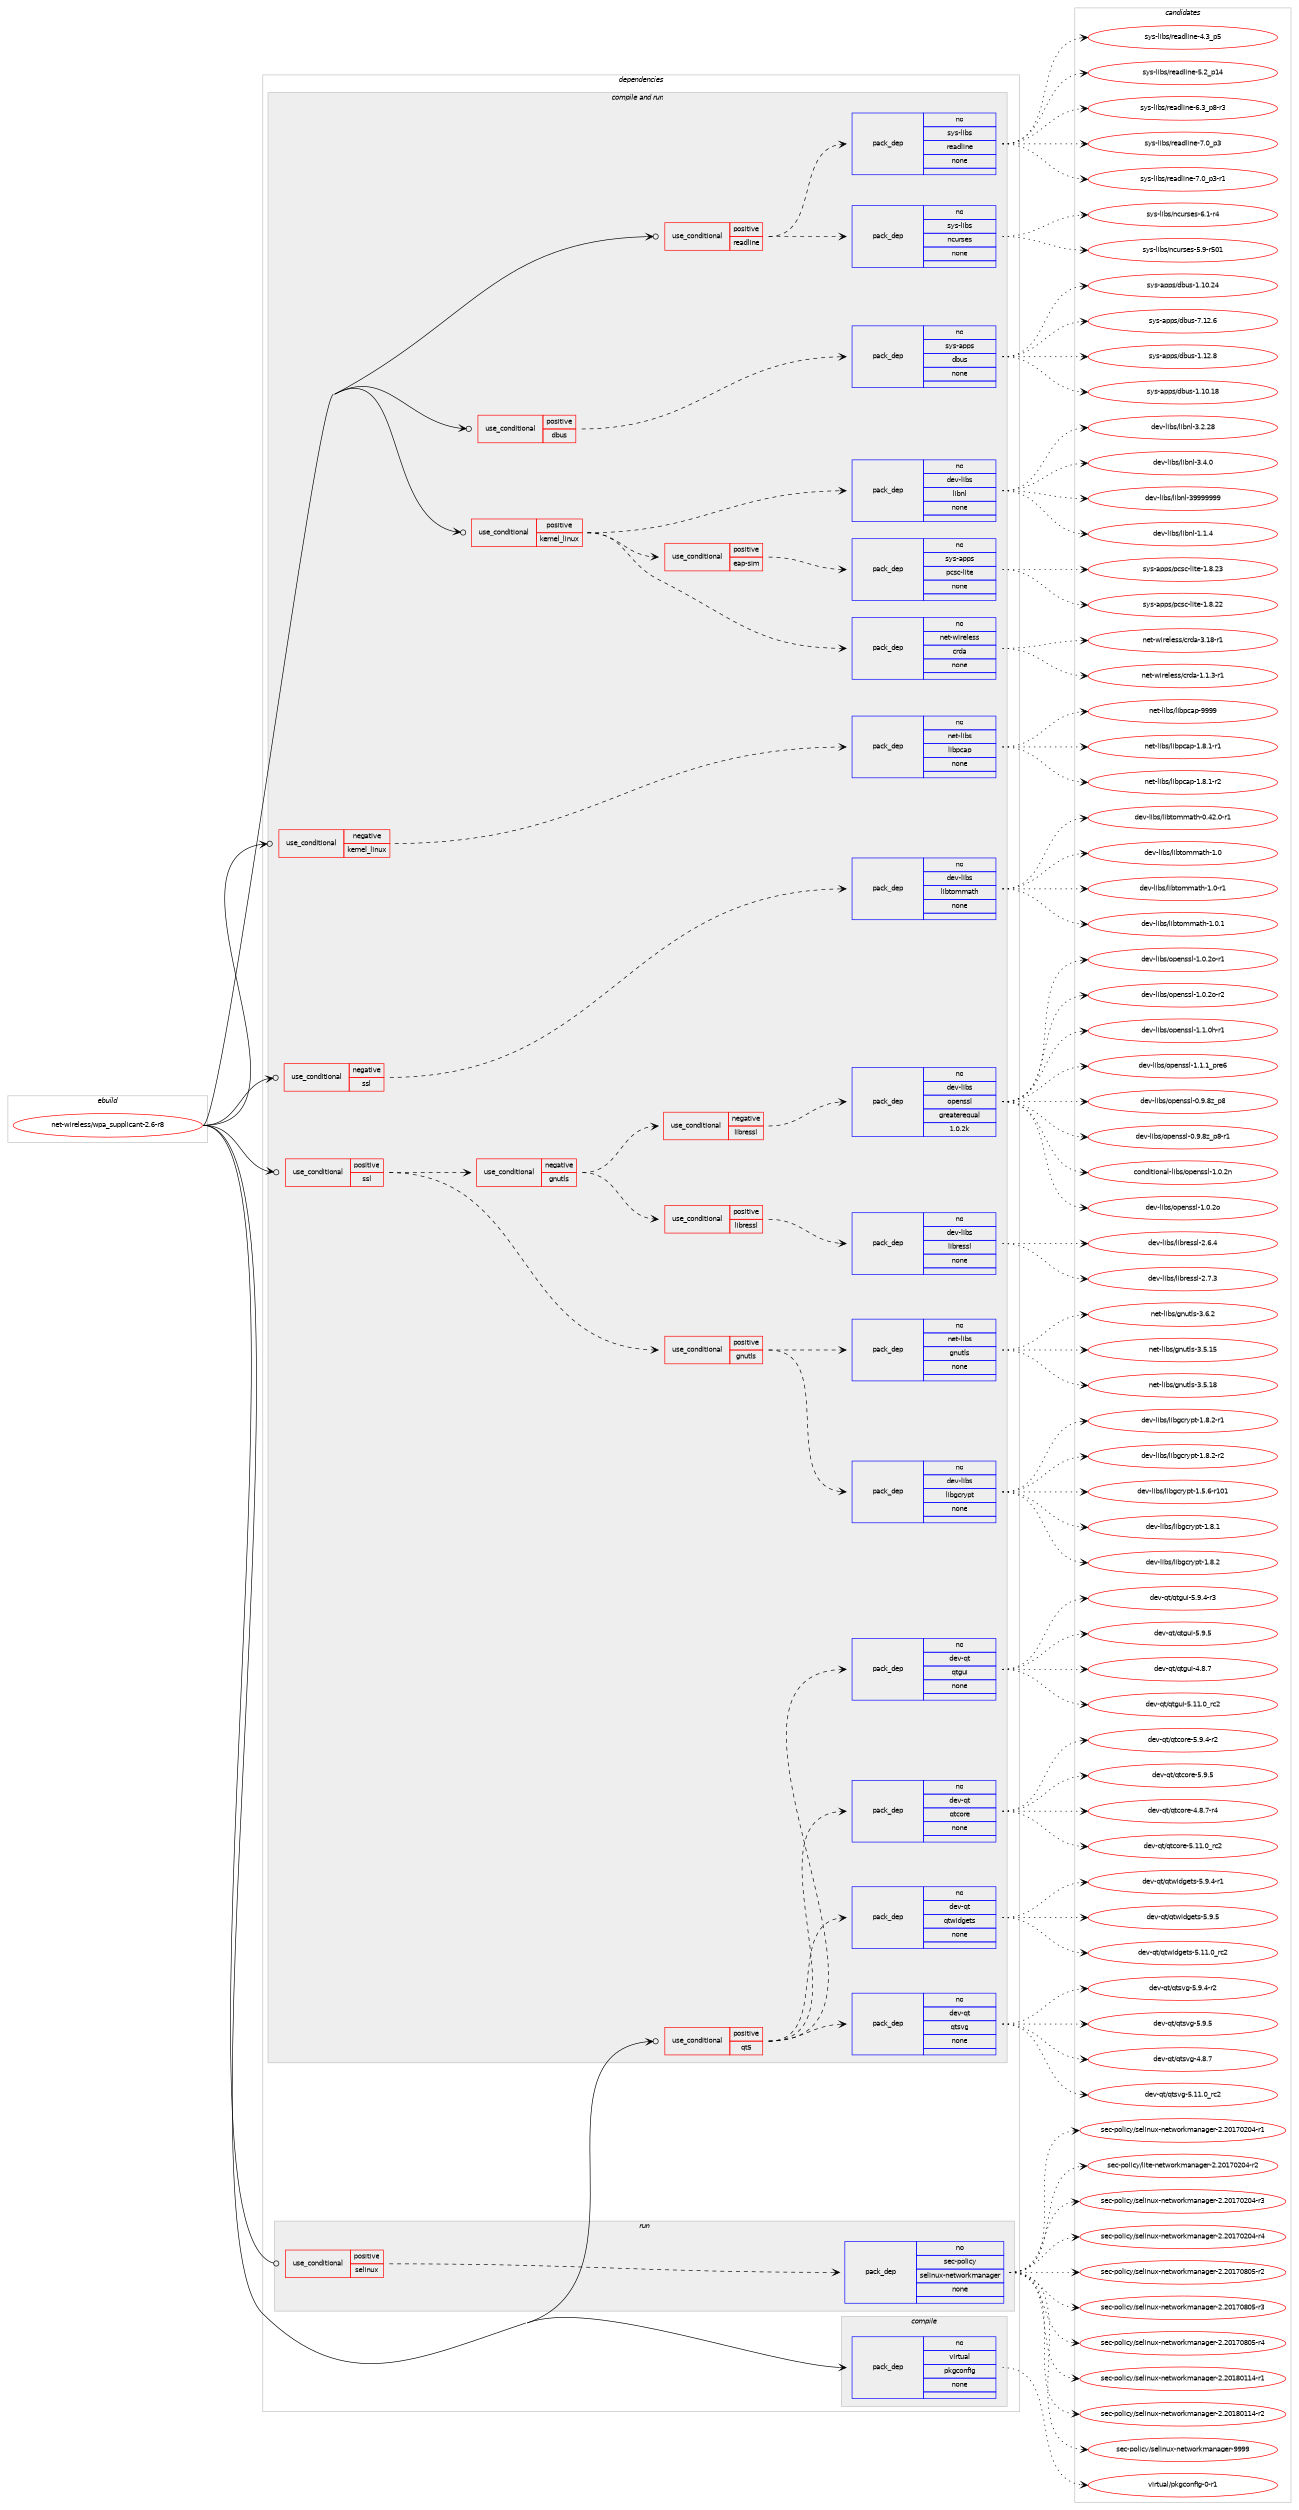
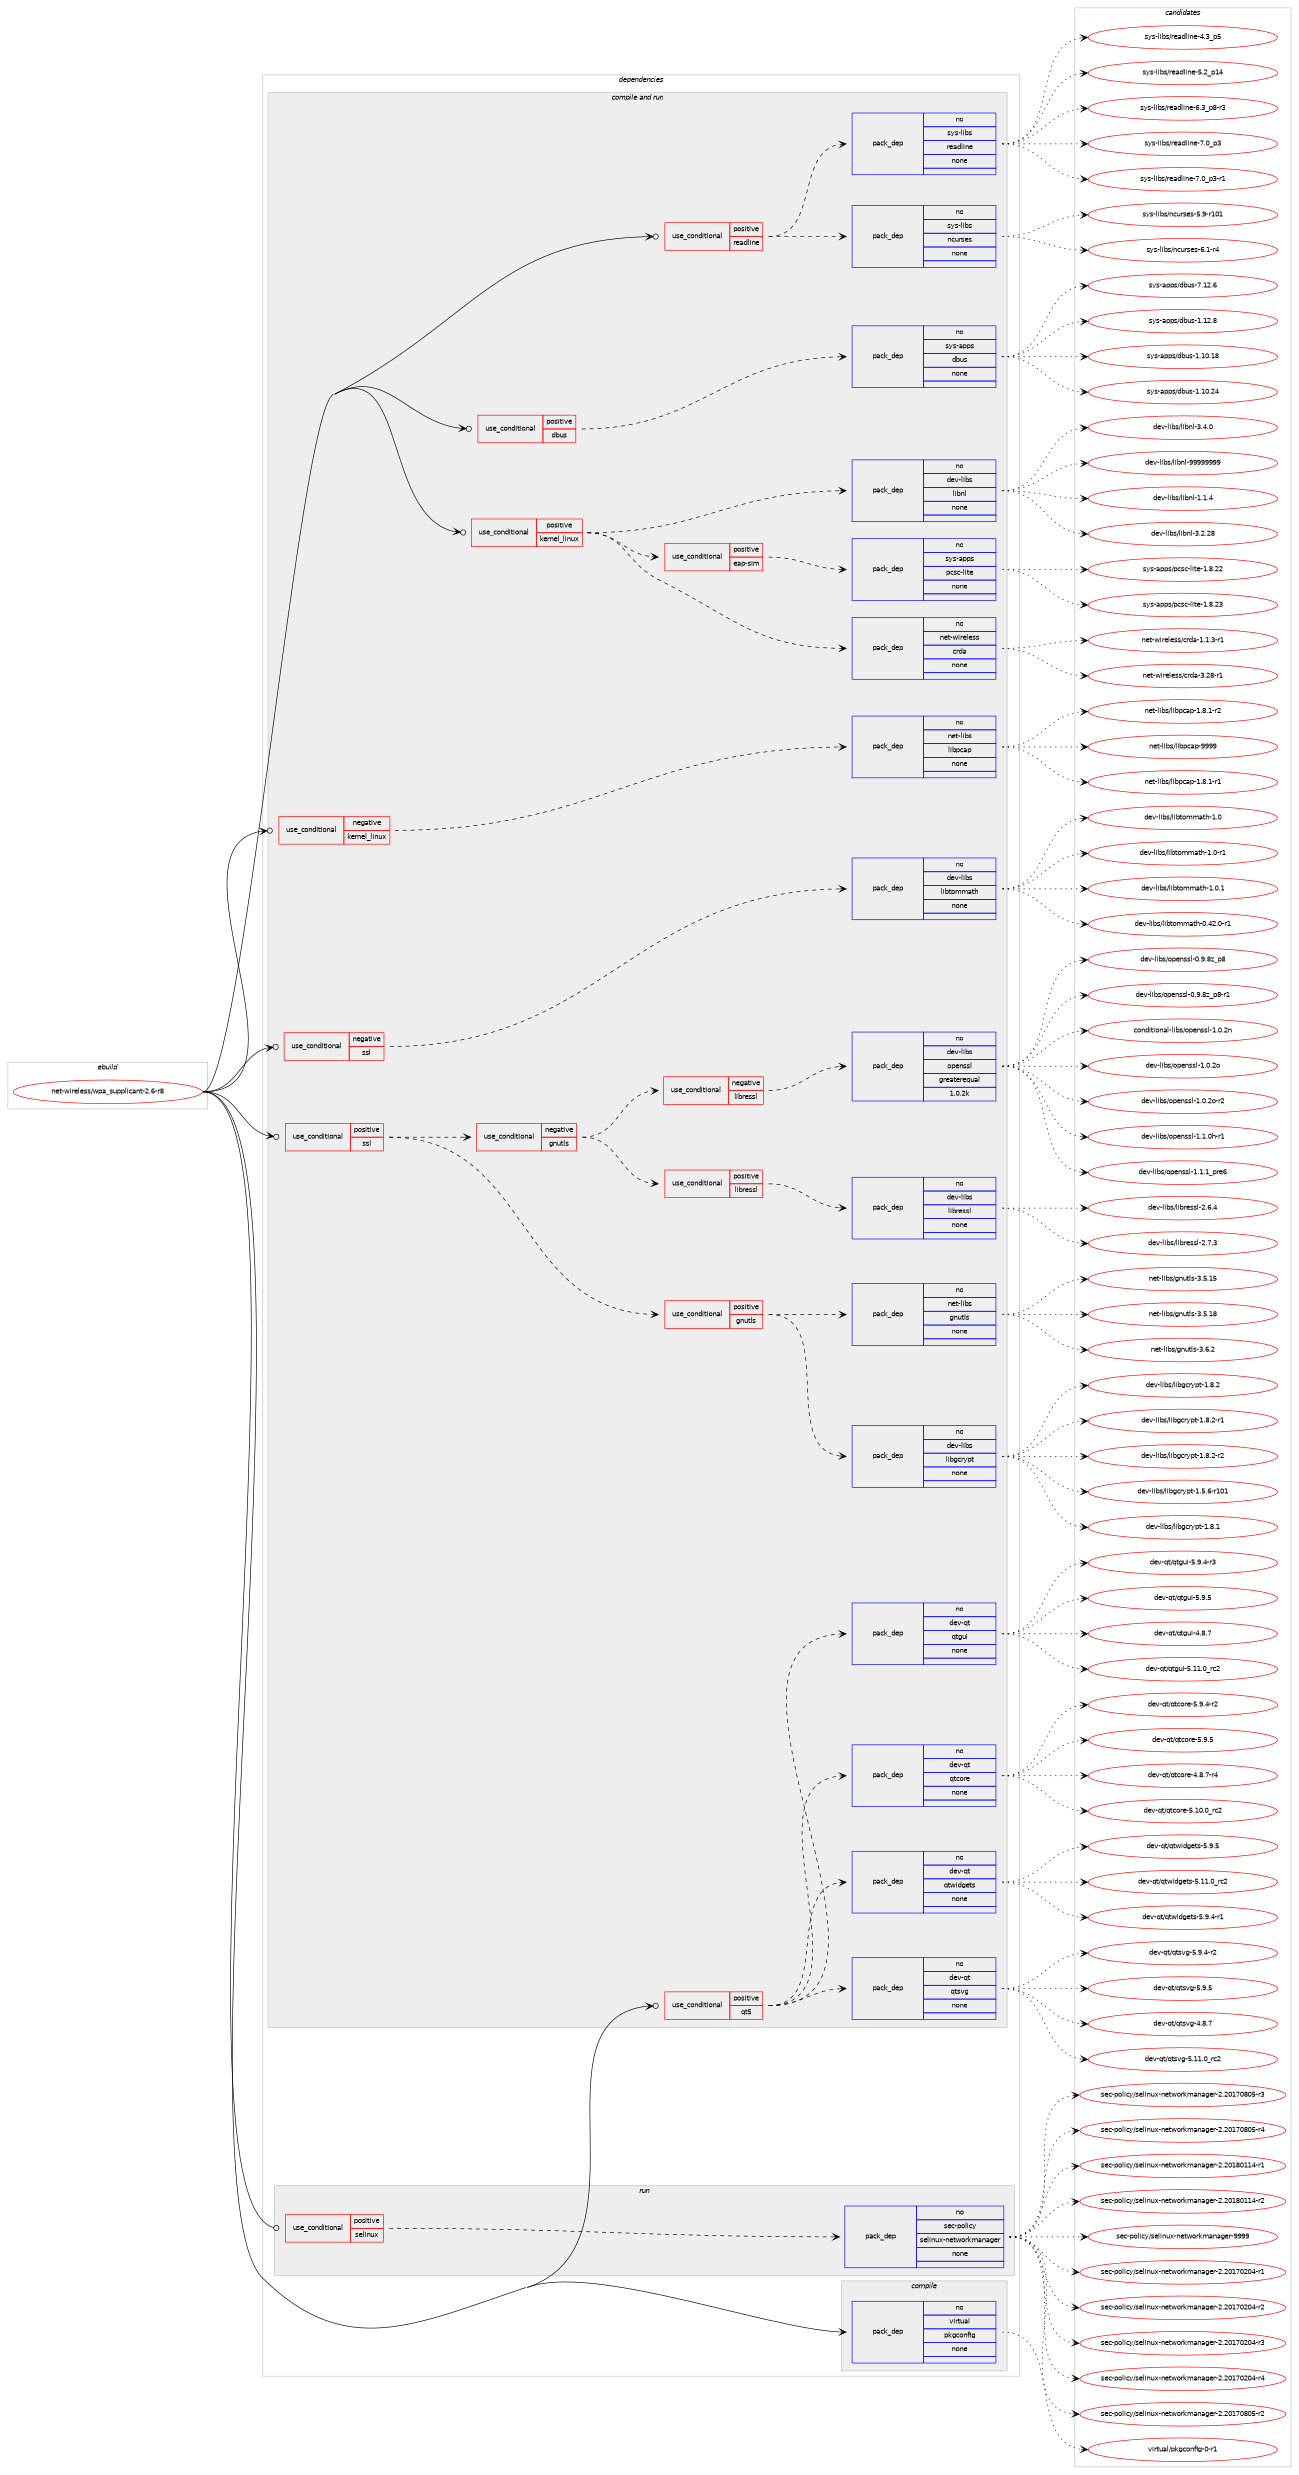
node "sys-libs/ncurses-5.9-r501": label "sys-libs/ncurses-5.9-r501" -> "sys-libs/ncurses-5.9-r101"
node "dev-libs/libnl-39999999": label "dev-libs/libnl-39999999" -> "dev-libs/libnl-99999999"
node "net-wireless/crda-3.18-r1": label "net-wireless/crda-3.18-r1" -> "net-wireless/crda-3.28-r1"
node "dev-libs/openssl-1.0.2o-r1": removed
node "dev-qt/qtcore-5.11.0_rc2": label "dev-qt/qtcore-5.11.0_rc2" -> "dev-qt/qtcore-5.10.0_rc2"
node "sec-policy/lite-networkmanager-2.20170204-r2": label "sec-policy/lite-networkmanager-2.20170204-r2" -> "sec-policy/selinux-networkmanager-2.20170204-r2"
